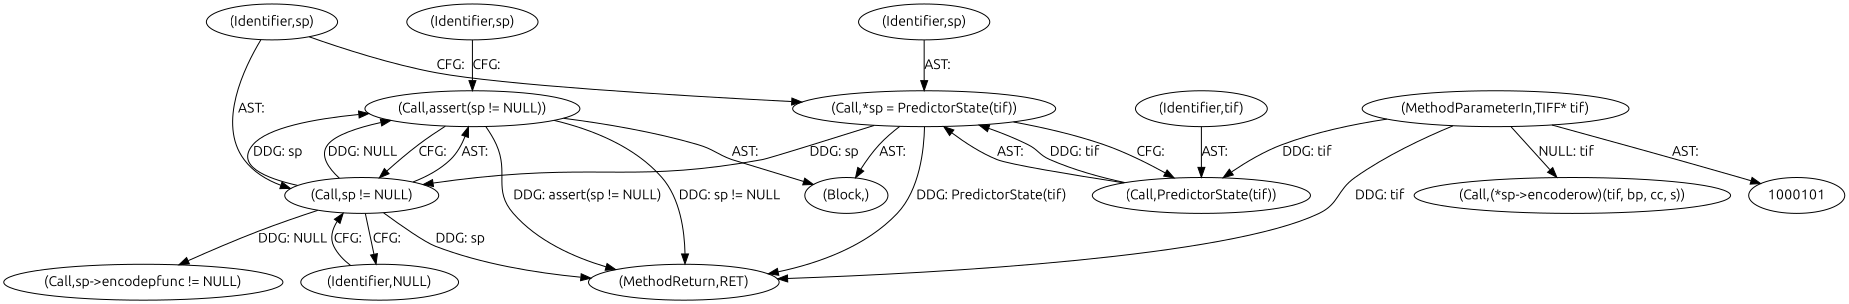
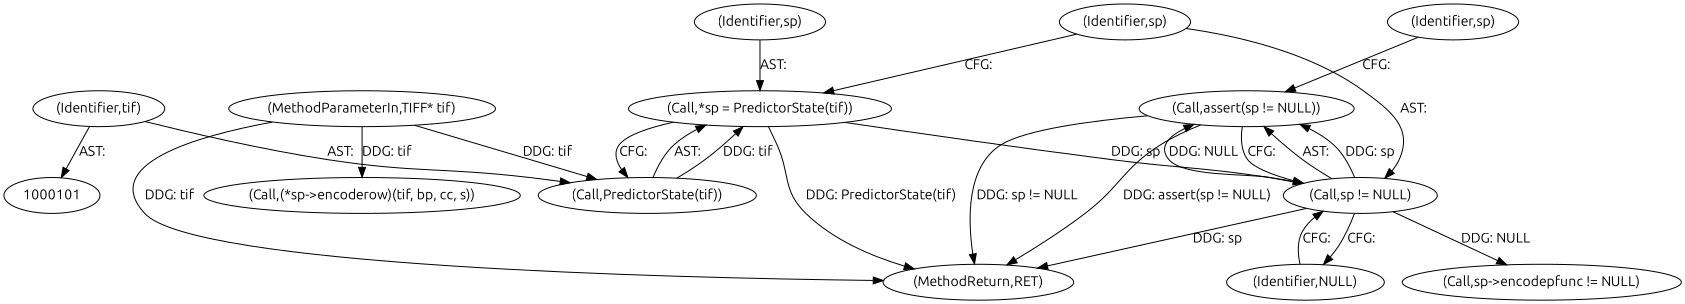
edge "(MethodParameterIn,TIFF* tif)" -> "(Call,(*sp->encoderow)(tif, bp, cc, s))": label "NULL: tif" -> "DDG: tif"
edge "(MethodParameterIn,TIFF* tif)" -> "1000101": now "(Identifier,tif)" -> "1000101"
node "(Block,)": removed
